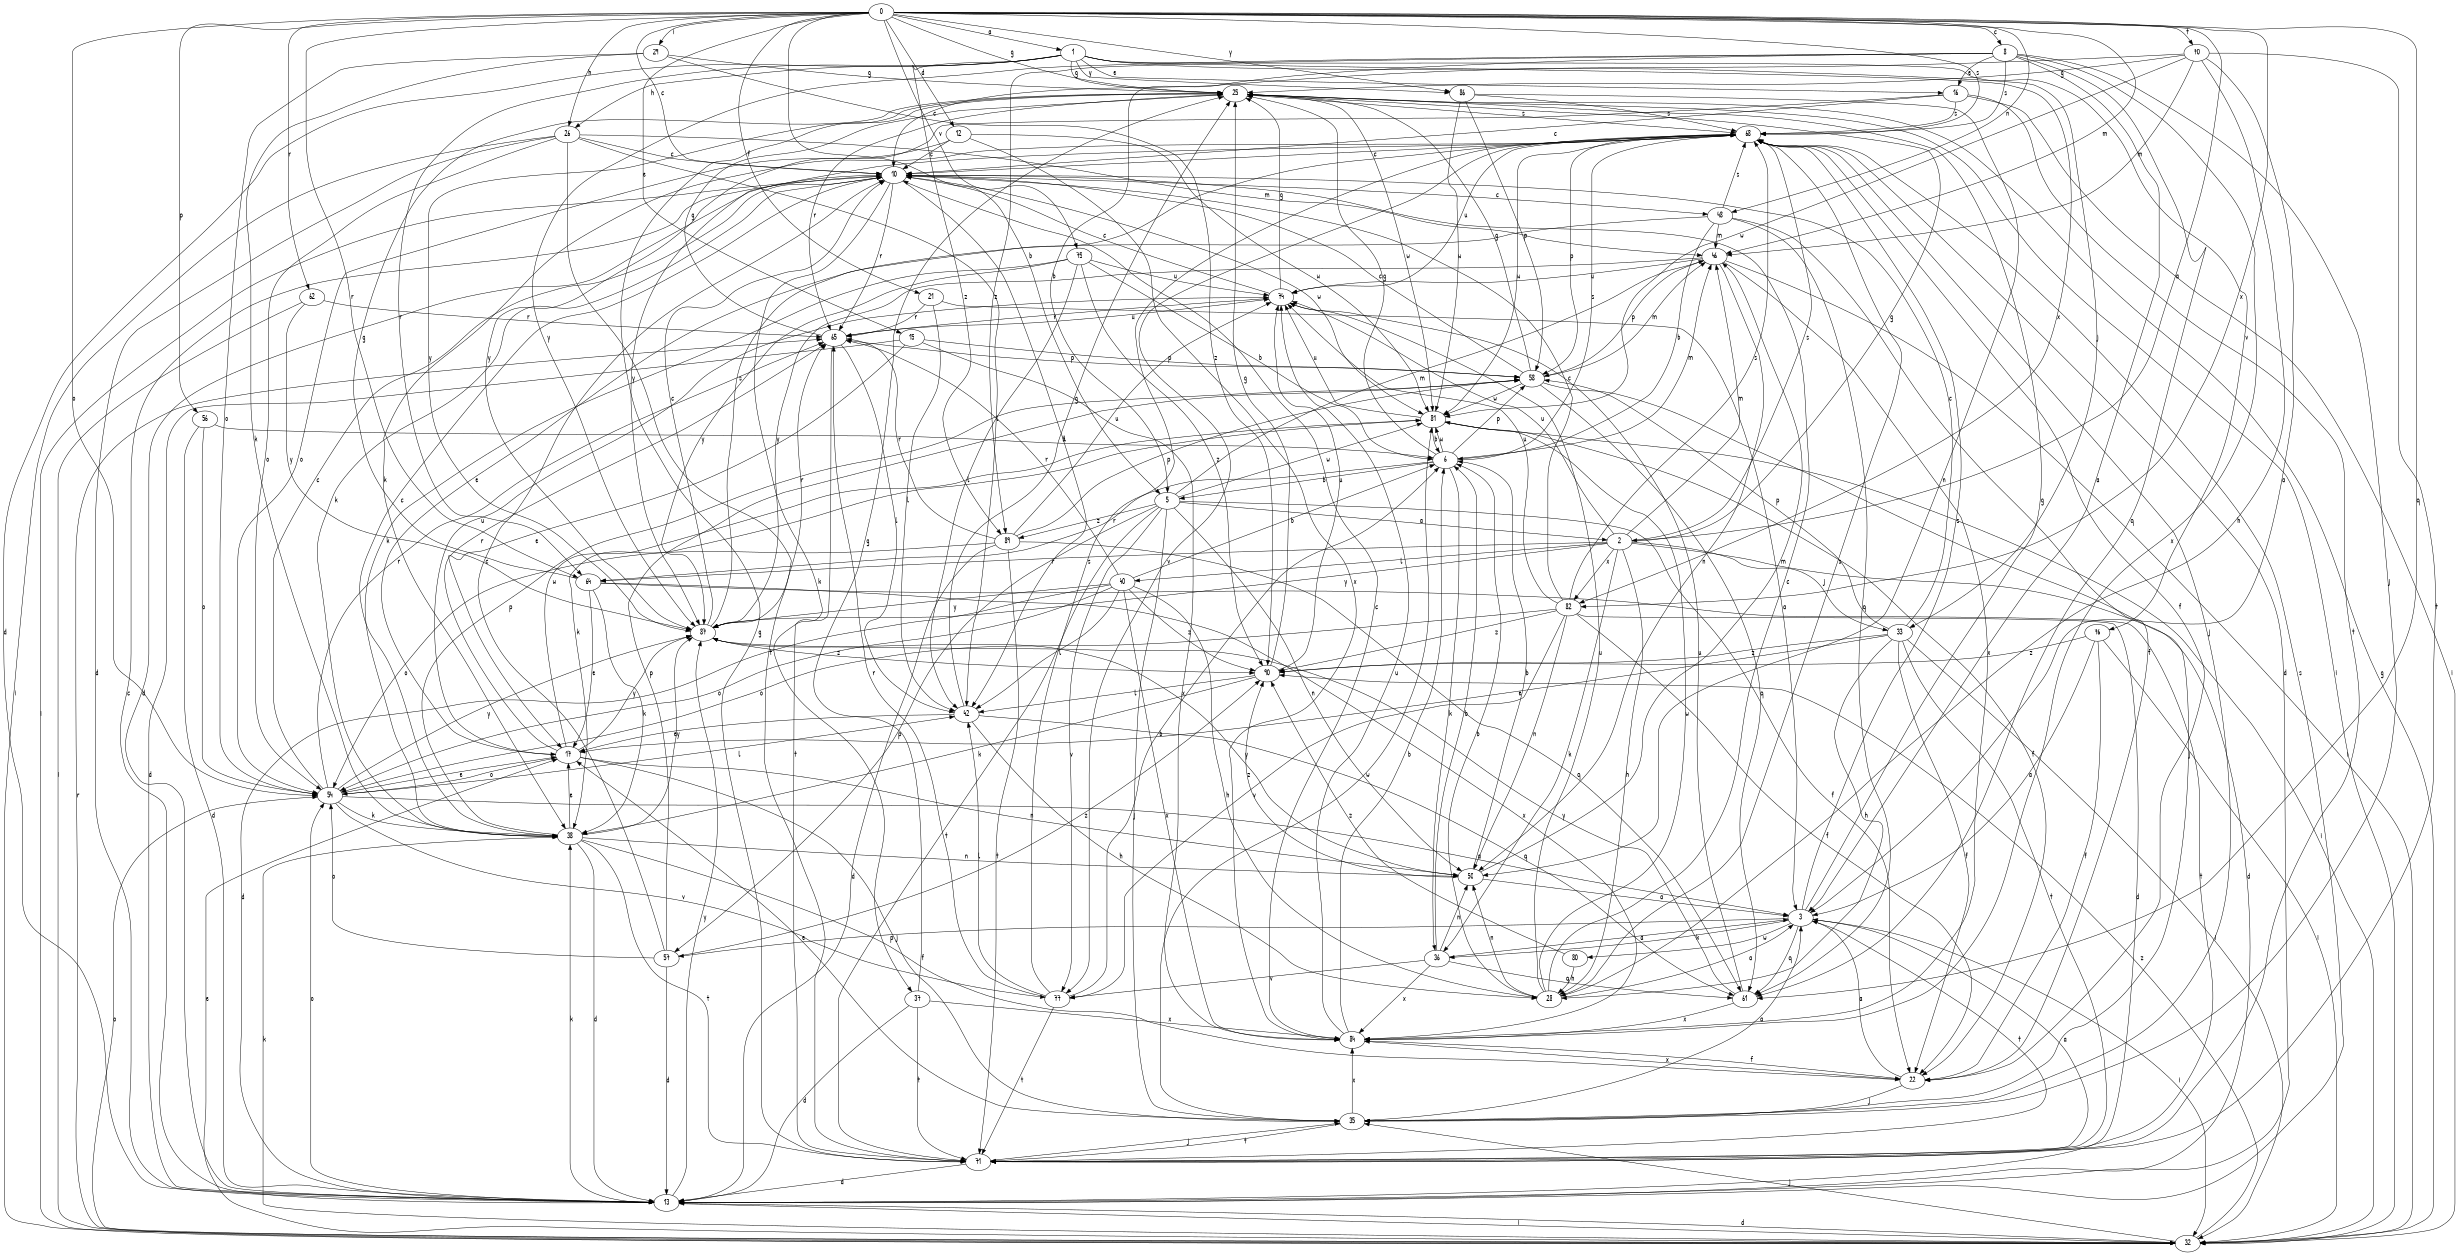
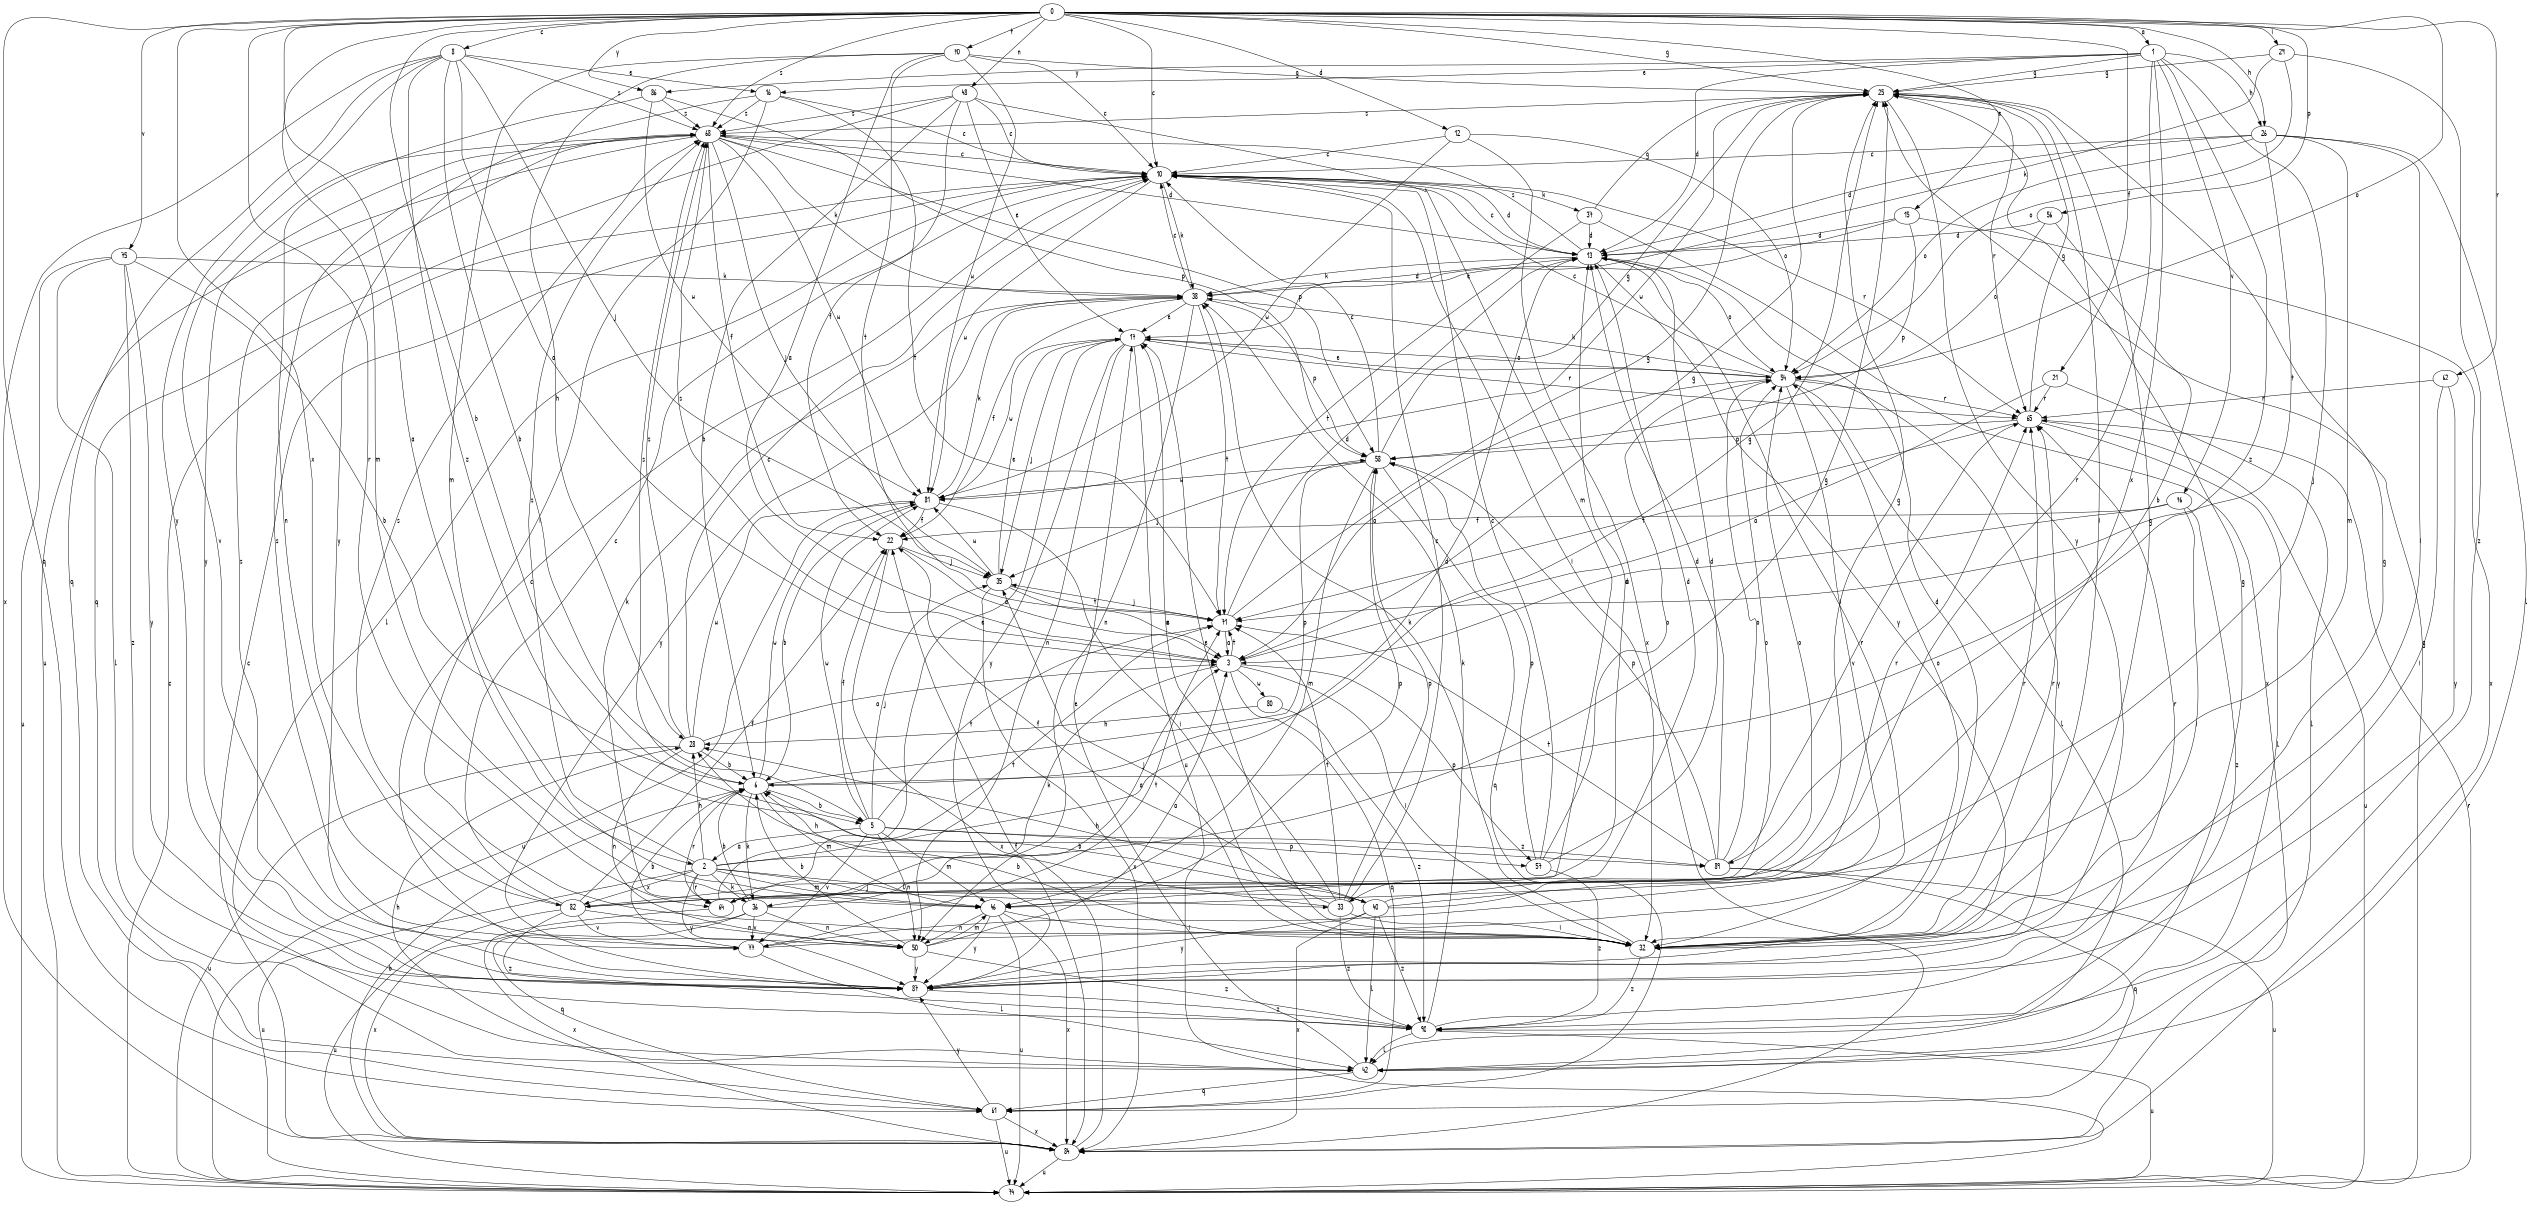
edge "10" -> "48": reversed
edge "32" -> "6": added, label "b"
